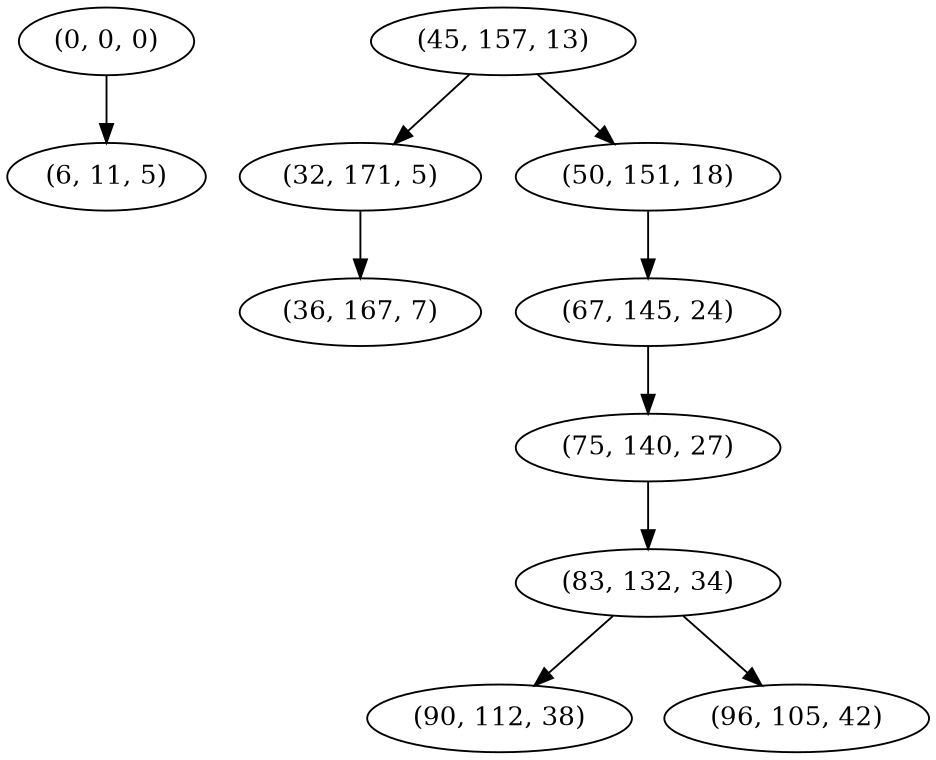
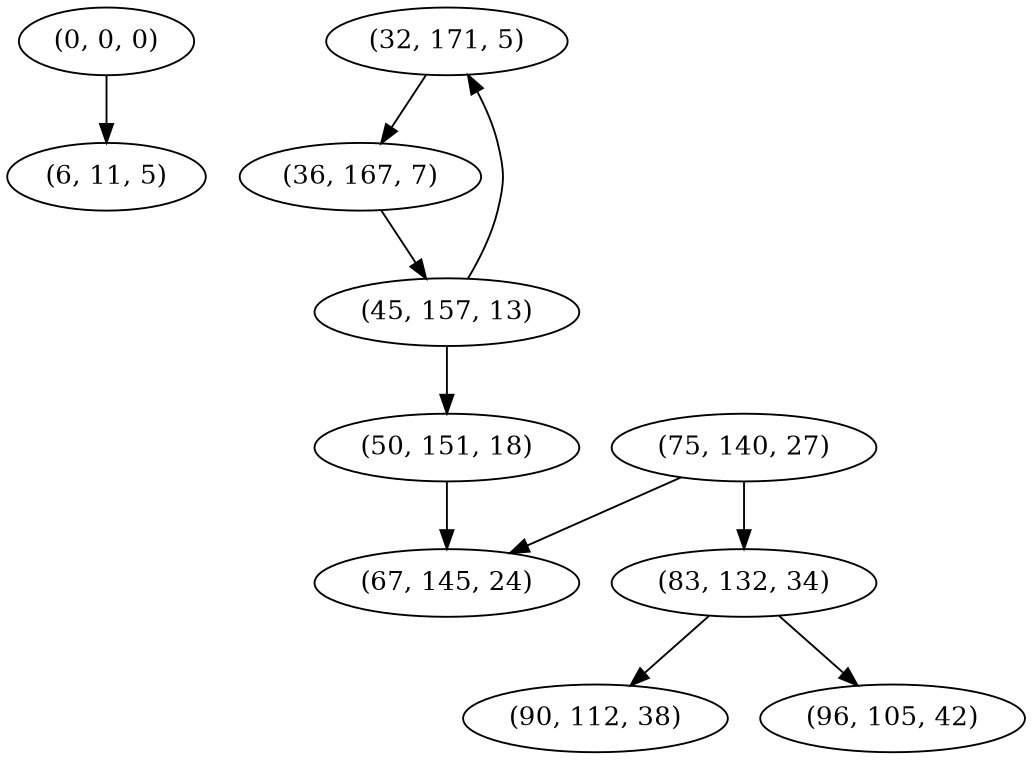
edge "(36, 167, 7)" -> "(45, 157, 13)": added
edge "(67, 145, 24)" -> "(75, 140, 27)": reversed
